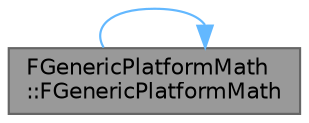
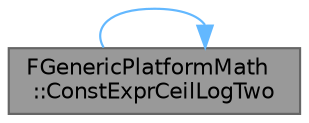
node "FGenericPlatformMath ::FGenericPlatformMath": label "FGenericPlatformMath ::FGenericPlatformMath" -> "FGenericPlatformMath ::ConstExprCeilLogTwo"
